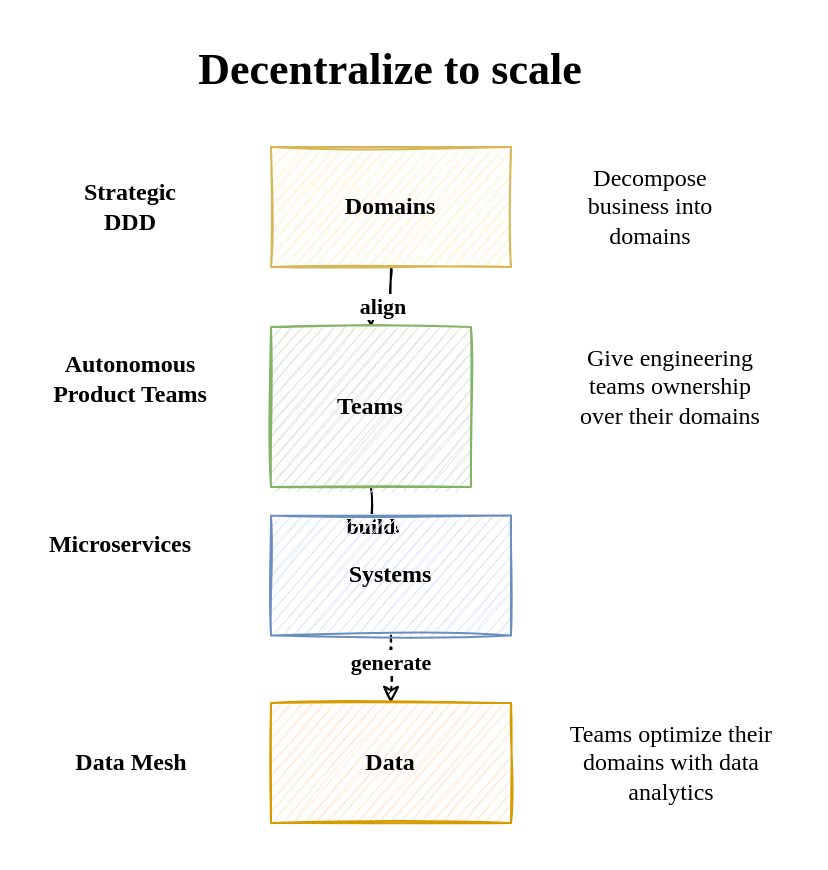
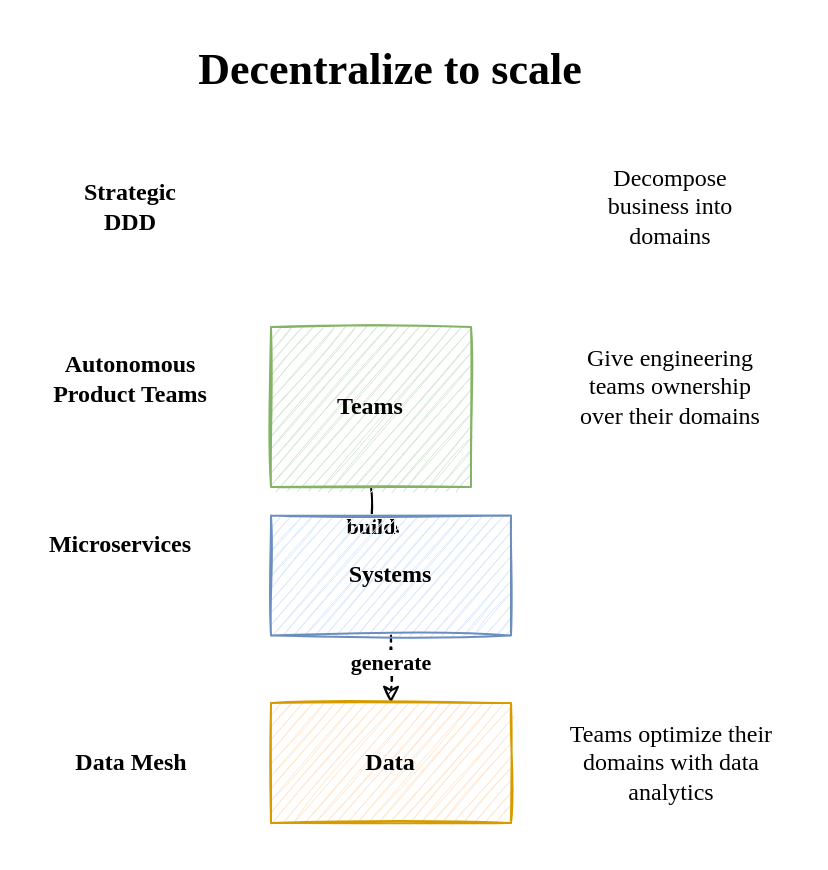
node "Domains": removed
node "Decompose business into domains": moved (651, 207) -> (671, 207)
edge "Domains" -> "Teams": removed, label "align"
